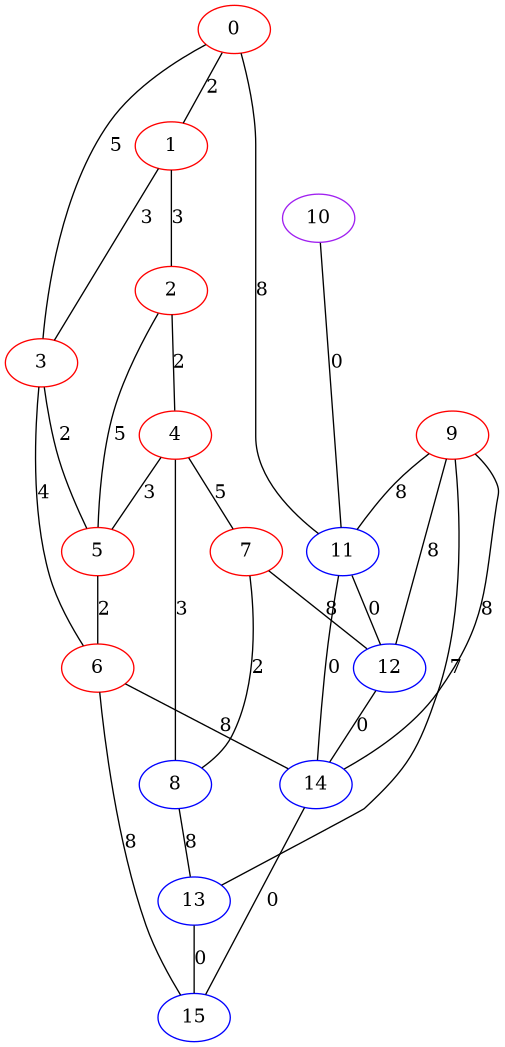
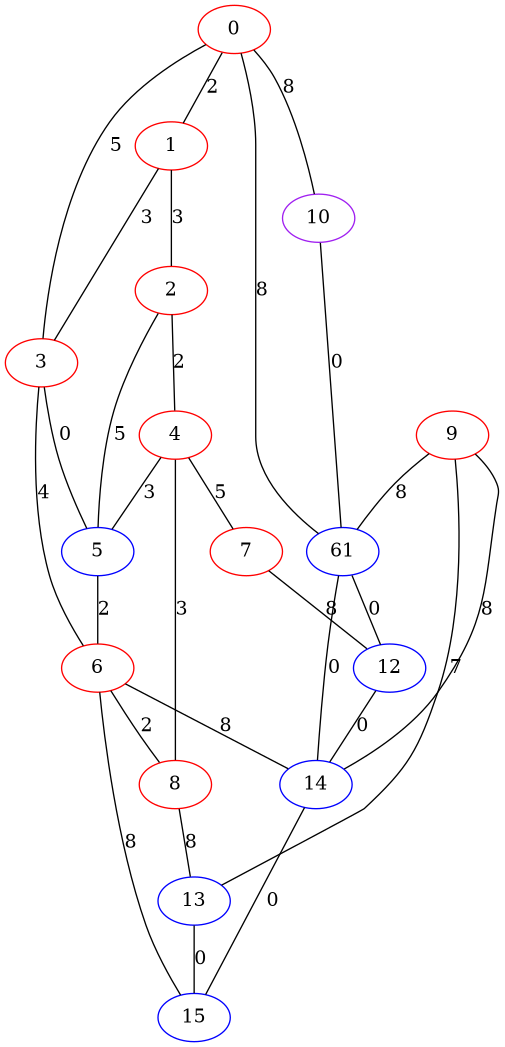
edge "0" -- "10": added, label "8"
edge "3" -- "5": label "2" -> "0"
node "5": color red -> blue
node "11": label "11" -> "61"
edge "9" -- "12": removed, label "8"
edge "7" -- "8": now "6" -- "8"
node "8": color blue -> red
